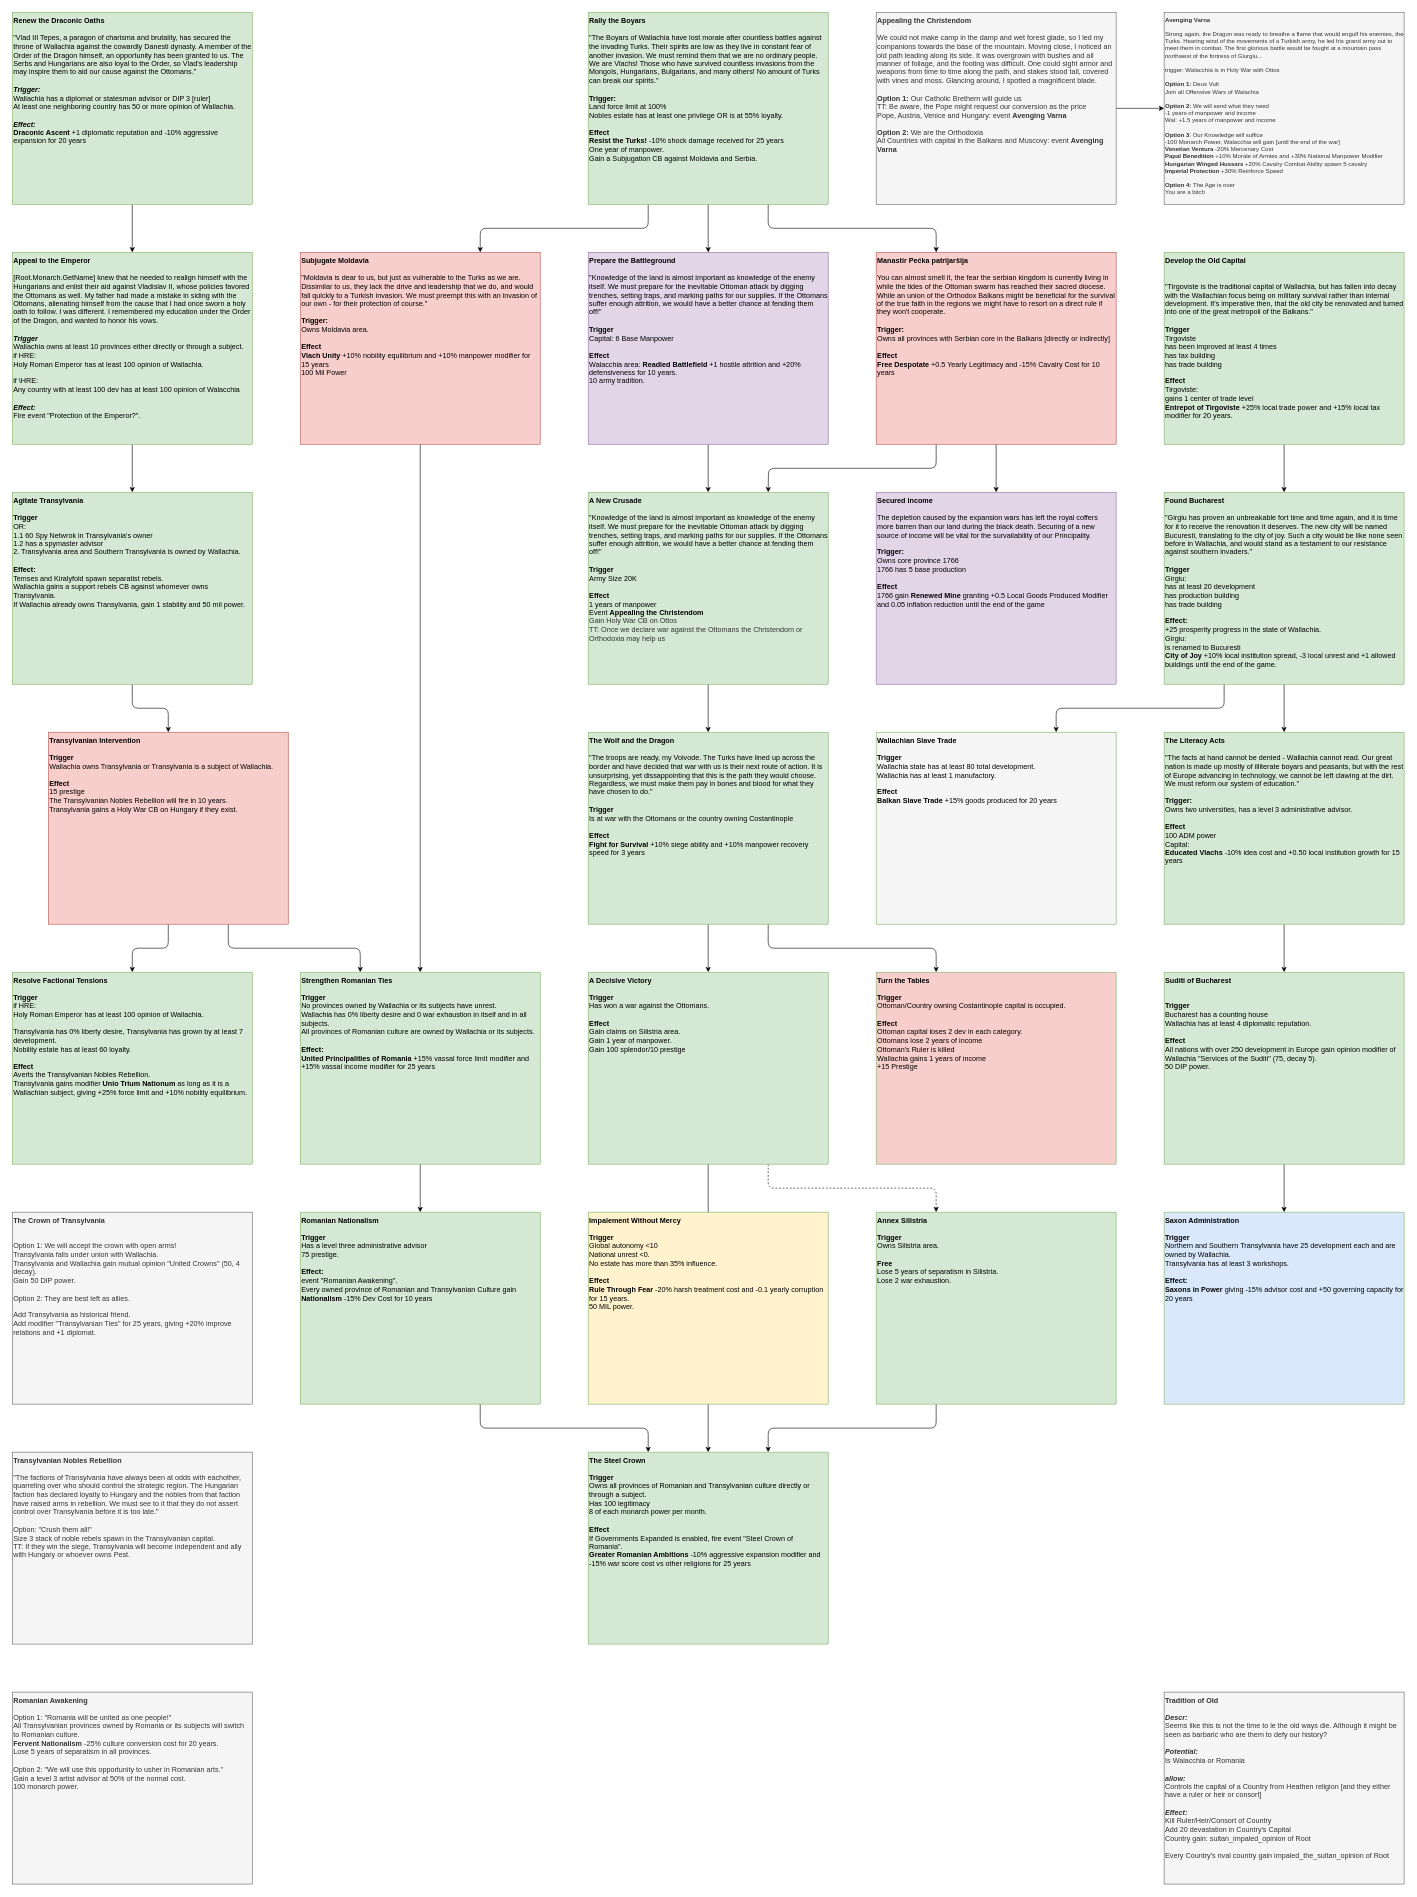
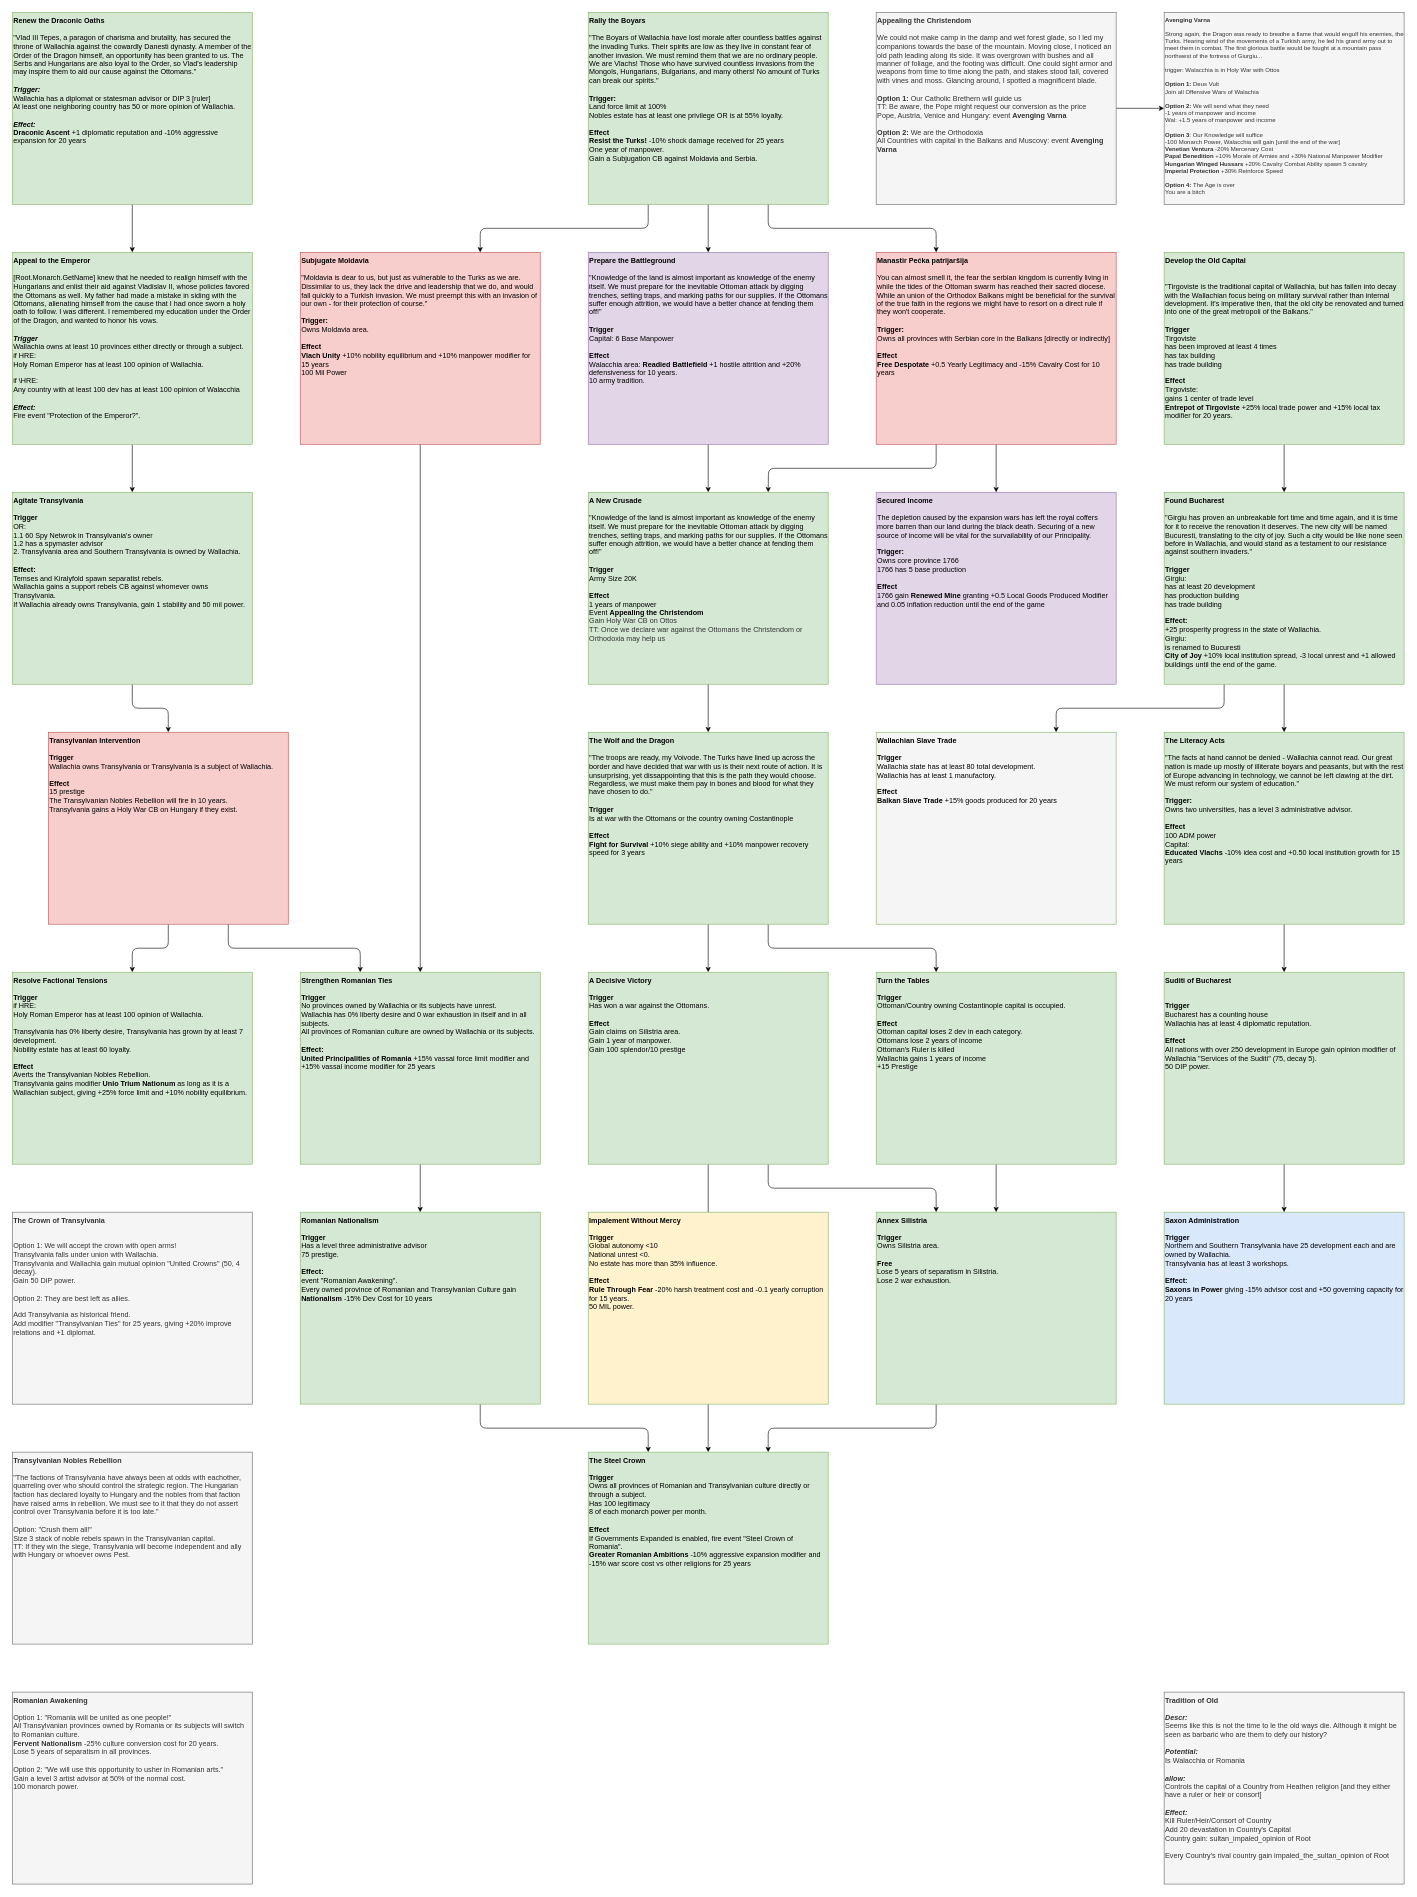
node "Turn the TablesTriggerOttoman/Country owning Costantinople capital is occupied.EffectOttoman capital loses 2 dev in each category.Ottomans lose 2 years of income Ottoman's Ruler is killedWallachia gains 1 years of income +15 Prestige": fillcolor #f8cecc -> #d5e8d4
edge "A Decisive VictoryTriggerHas won a war against the Ottomans.EffectGain claims on Silistria area.Gain 1 year of manpower.Gain 100 splendor/10 prestige" -> "Annex SilistriaTriggerOwns Silistria area.FreeLose 5 years of separatism in Silistria.Lose 2 war exhaustion.": style dashed -> solid
edge "Turn the TablesTriggerOttoman/Country owning Costantinople capital is occupied.EffectOttoman capital loses 2 dev in each category.Ottomans lose 2 years of income Ottoman's Ruler is killedWallachia gains 1 years of income +15 Prestige" -> "Annex SilistriaTriggerOwns Silistria area.FreeLose 5 years of separatism in Silistria.Lose 2 war exhaustion.": added
